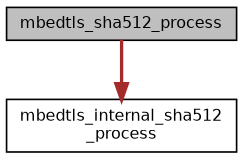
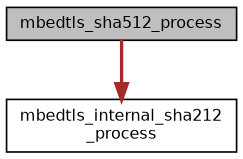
node "mbedtls_internal_sha512 _process": label "mbedtls_internal_sha512 _process" -> "mbedtls_internal_sha212 _process"
